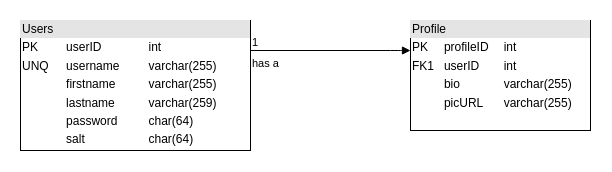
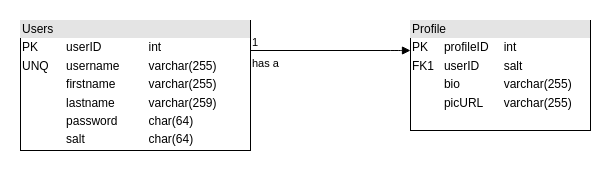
node "Profile PK profileID int FK1 userID int bio varchar(255) picURL varchar(255)": label "Profile PK profileID int FK1 userID int bio varchar(255) picURL varchar(255)" -> "Profile PK profileID int FK1 userID salt bio varchar(255) picURL varchar(255)"
